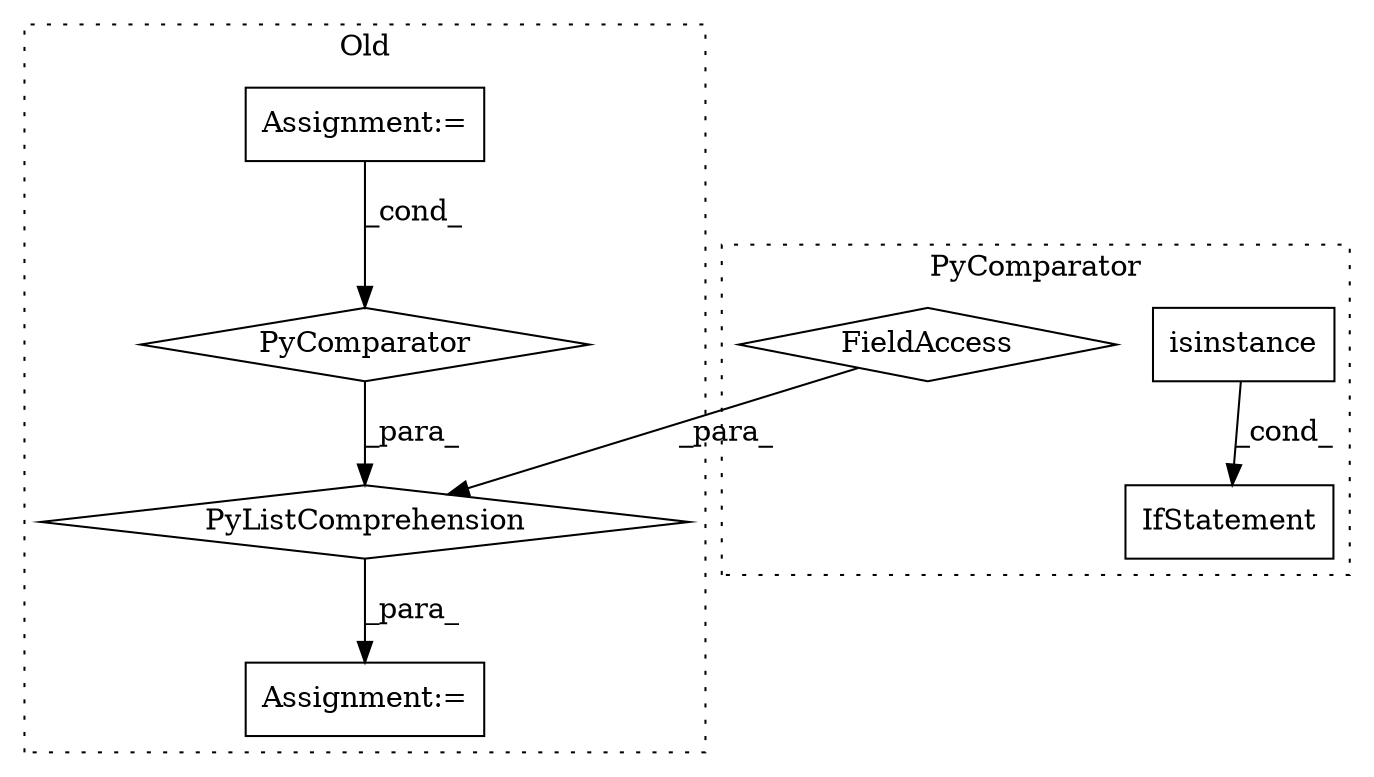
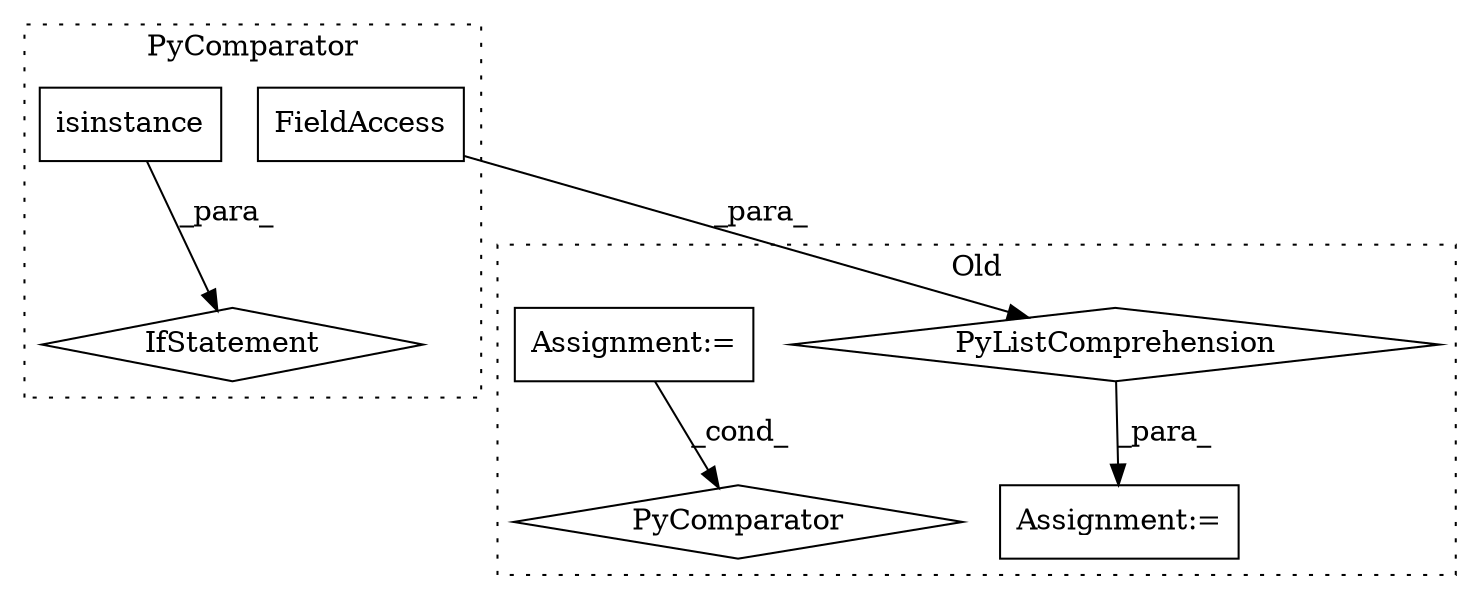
node "FieldAccess": shape diamond -> box
edge "PyComparator" -> "PyListComprehension": removed, label "_para_"
edge "isinstance" -> "IfStatement": label "_cond_" -> "_para_"
node "IfStatement": shape box -> diamond
